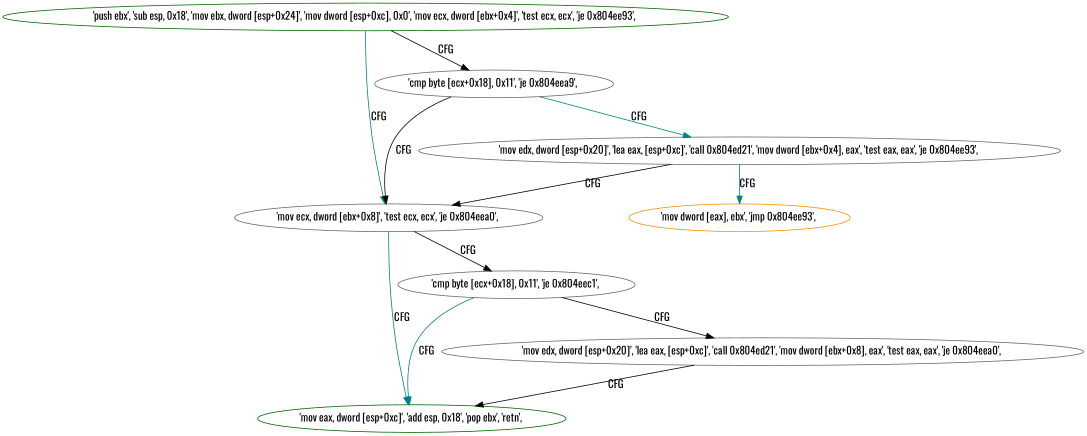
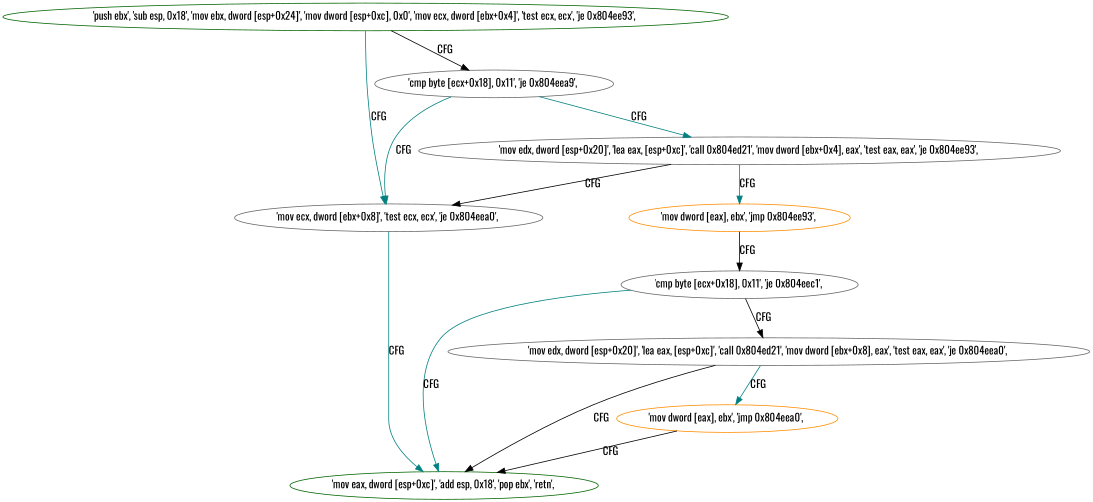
edge "'cmp byte [ecx+0x18], 0x11', 'je 0x804eea9'," -> "'mov ecx, dword [ebx+0x8]', 'test ecx, ecx', 'je 0x804eea0',": color black -> teal
edge "'mov ecx, dword [ebx+0x8]', 'test ecx, ecx', 'je 0x804eea0'," -> "'cmp byte [ecx+0x18], 0x11', 'je 0x804eec1',": now "'mov dword [eax], ebx', 'jmp 0x804ee93'," -> "'cmp byte [ecx+0x18], 0x11', 'je 0x804eec1',"
node "'mov dword [eax], ebx', 'jmp 0x804eea0',": added
